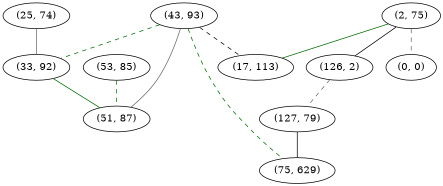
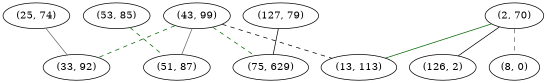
node "(43, 93)": label "(43, 93)" -> "(43, 99)"
node "(2, 75)": label "(2, 75)" -> "(2, 70)"
node "(17, 113)": label "(17, 113)" -> "(13, 113)"
node "(0, 0)": label "(0, 0)" -> "(8, 0)"
edge "(33, 92)" -- "(51, 87)": removed
edge "(126, 2)" -- "(127, 79)": removed
